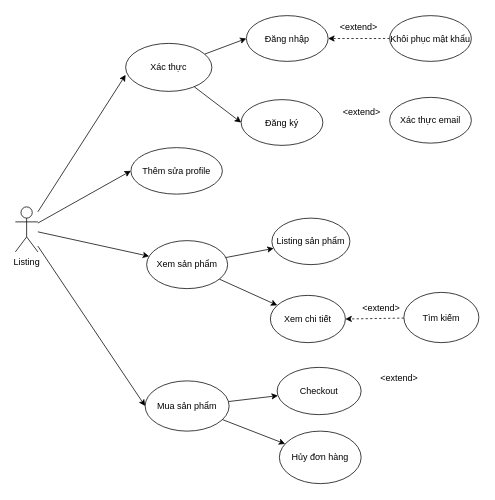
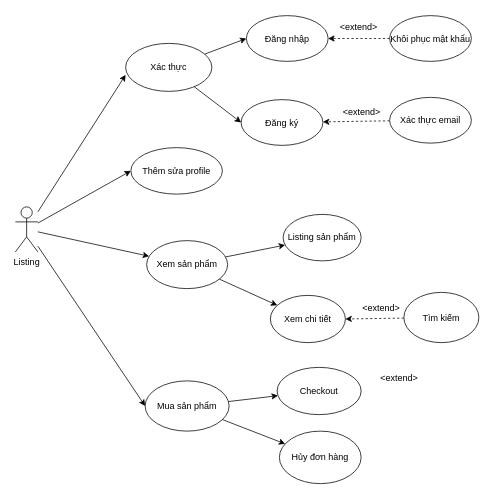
edge "Xác thực email" -> "Đăng ký": added
node "Listing sản phẩm": moved (311, 241) -> (322, 237)
